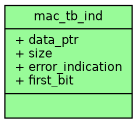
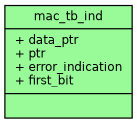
node "mac_tb_ind": text "+ size" -> "+ ptr"
